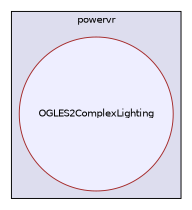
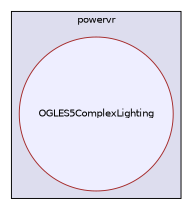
node "OGLES2ComplexLighting": label "OGLES2ComplexLighting" -> "OGLES5ComplexLighting"
